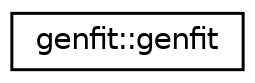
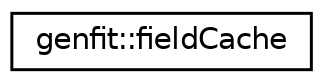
node "genfit::genfit": label "genfit::genfit" -> "genfit::fieldCache"
